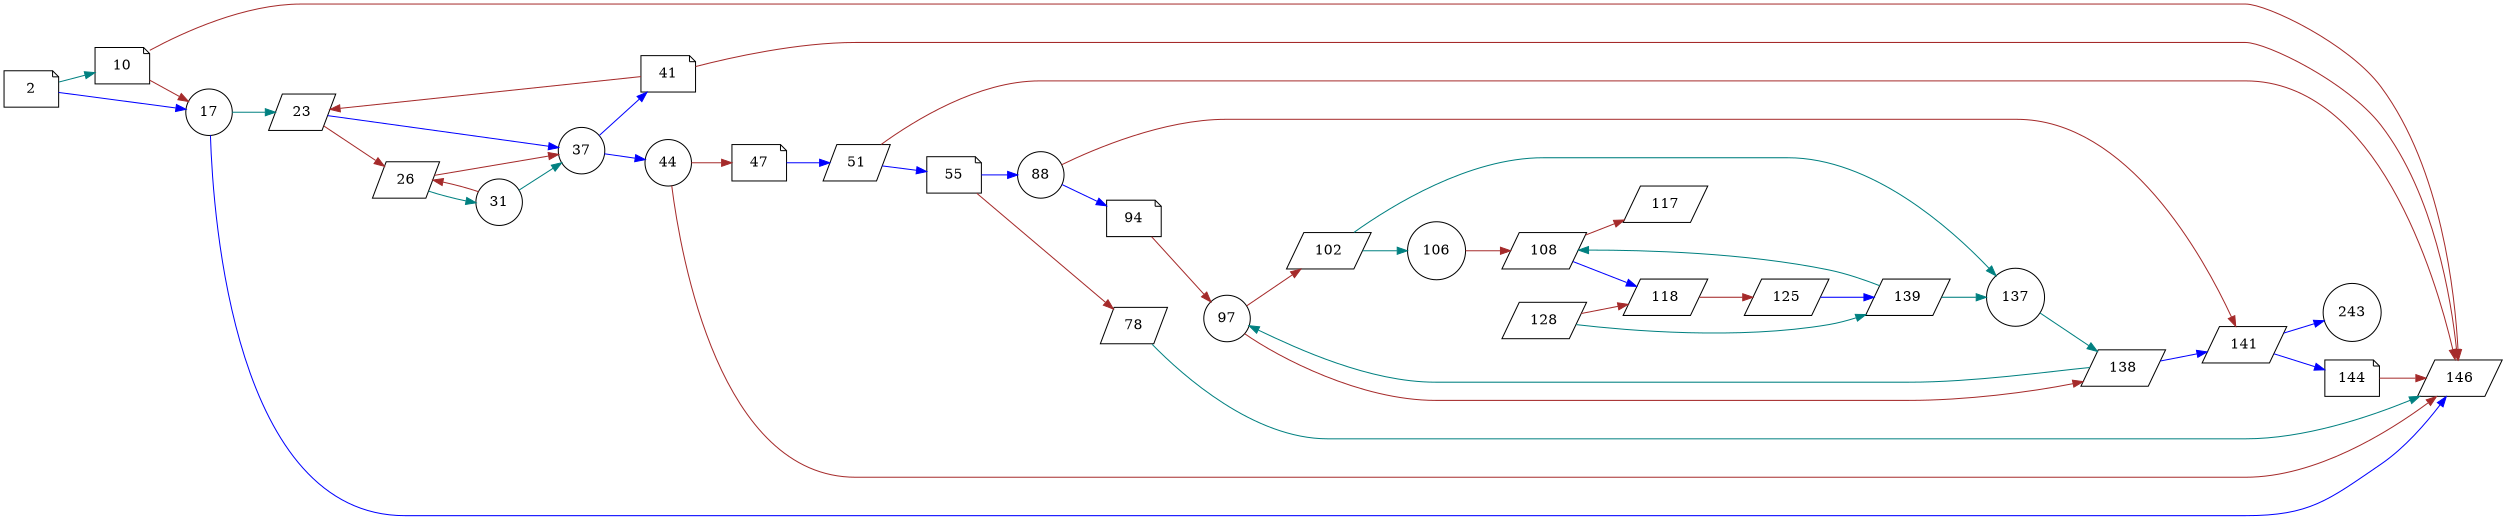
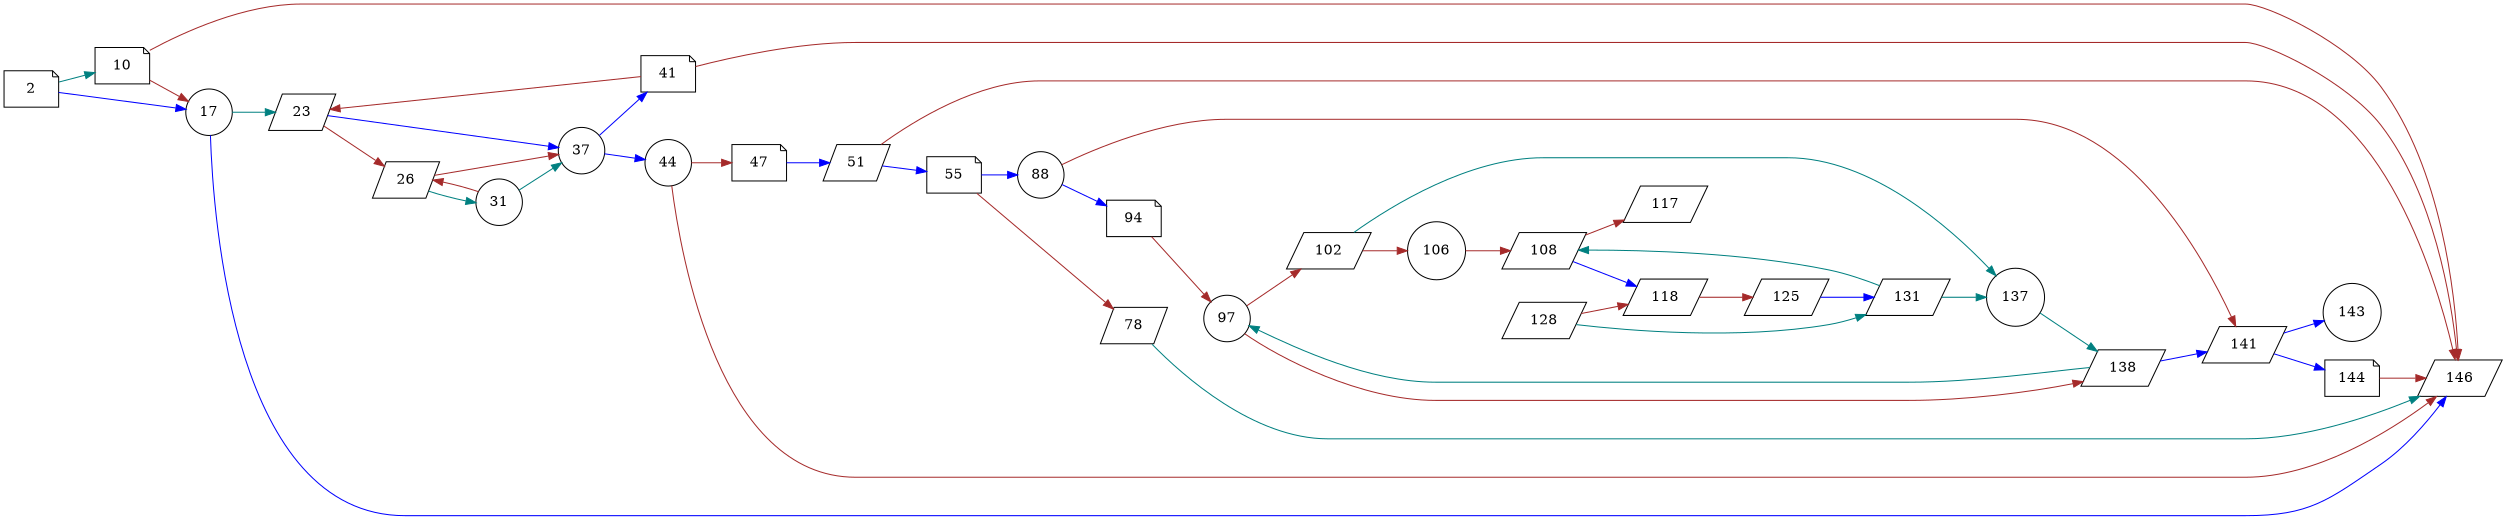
edge "102" -> "106": color teal -> brown
node "139": label "139" -> "131"
node "243": label "243" -> "143"
